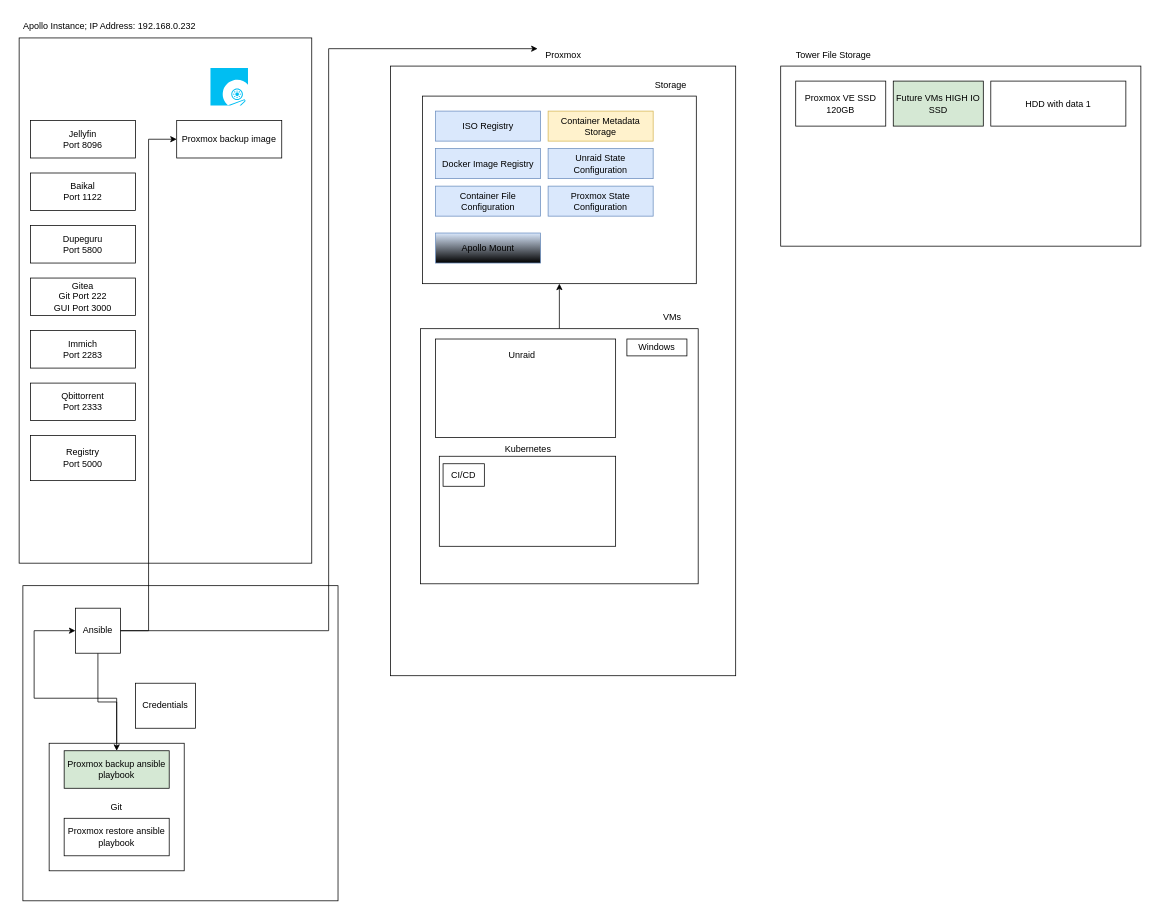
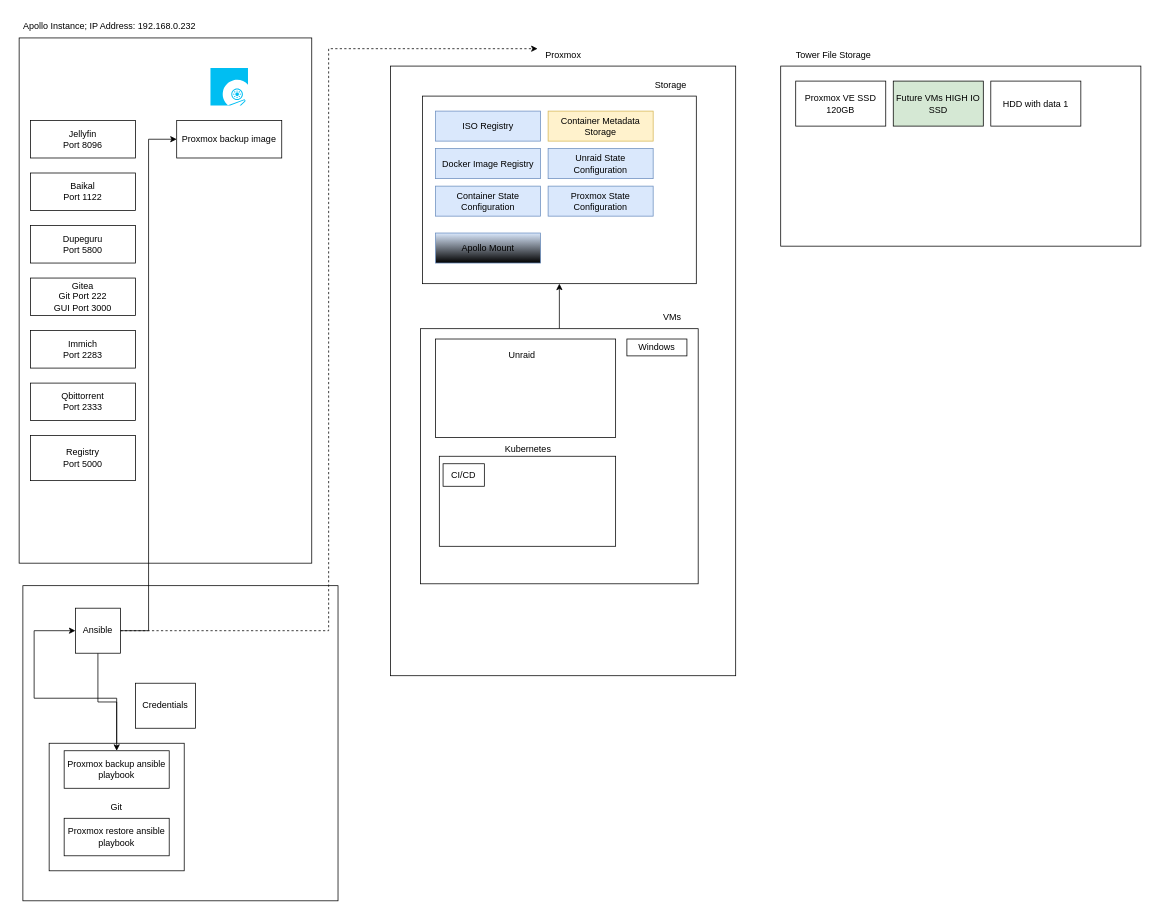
node "HDD with data 1": size 135x45 -> 90x45
node "Container File Configuration": label "Container File Configuration" -> "Container State Configuration"
edge "Ansible" -> "Proxmox": style solid -> dashed
node "Proxmox backup ansible playbook": fillcolor #d5e8d4 -> #ffffff
